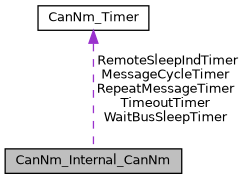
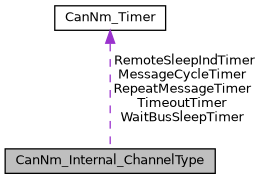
node "CanNm_Internal_CanNm": label "CanNm_Internal_CanNm" -> "CanNm_Internal_ChannelType"
